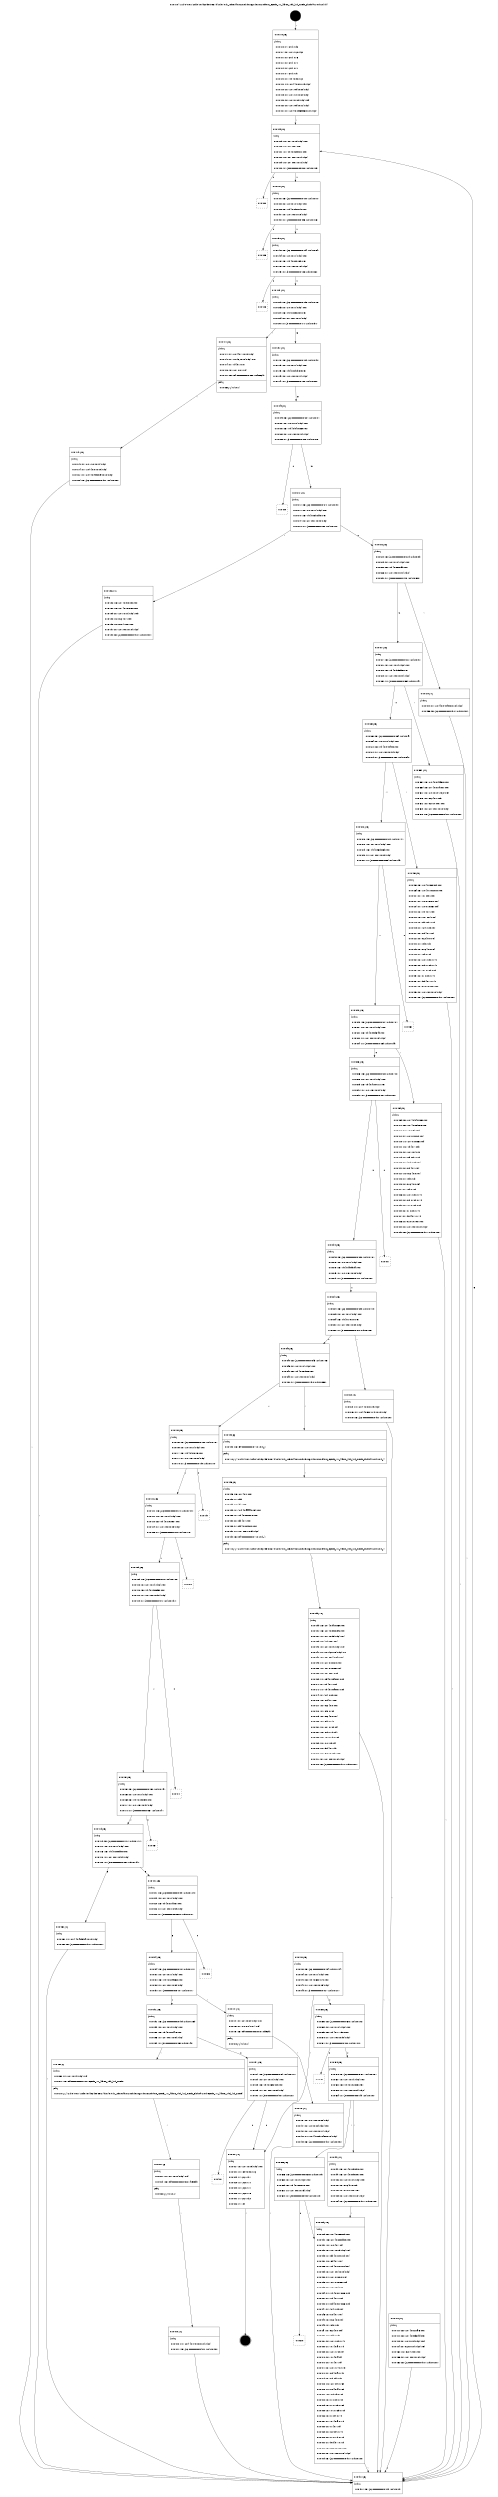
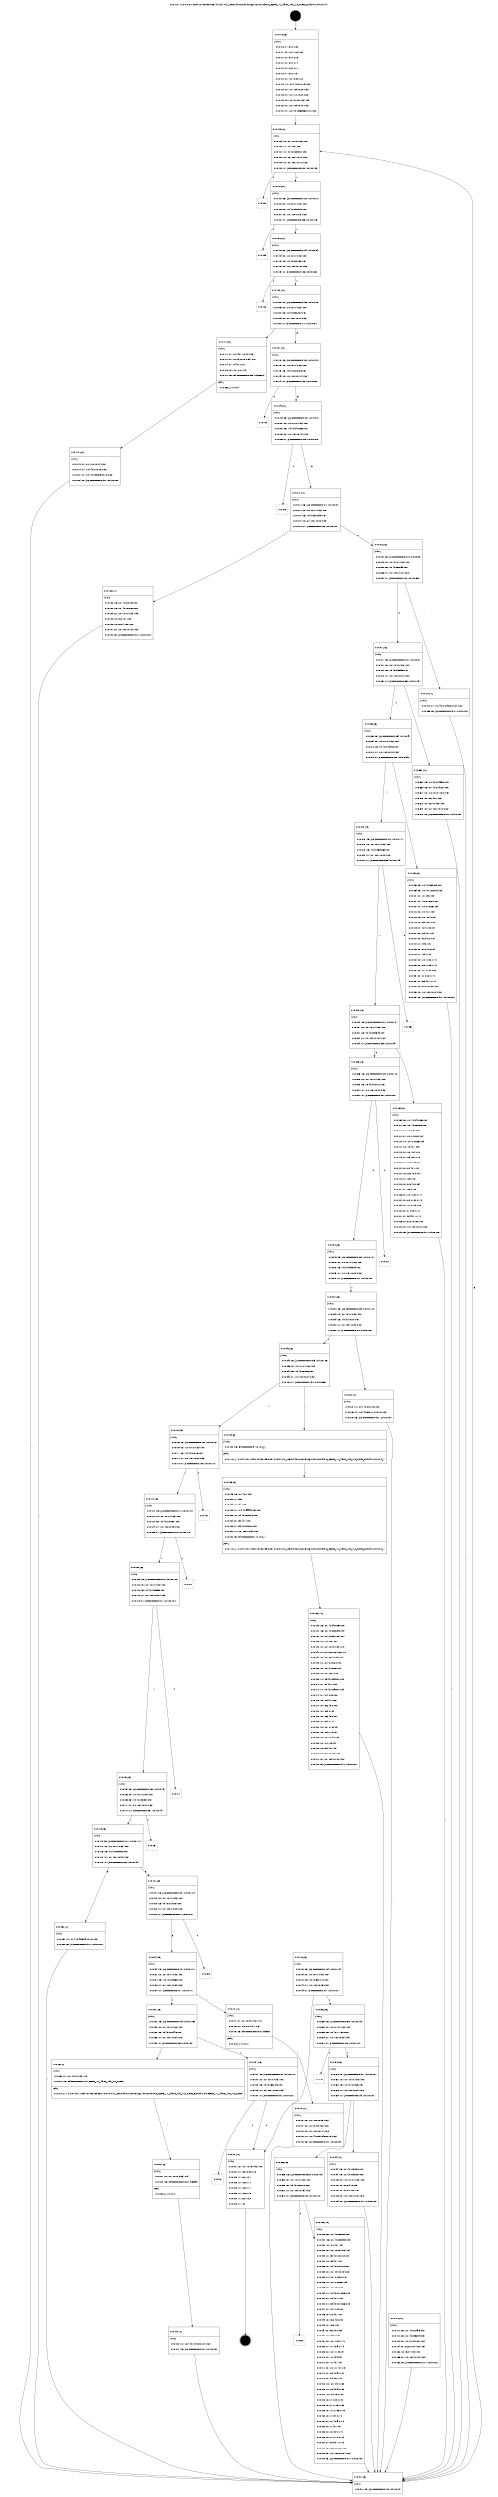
node "0x401603": added
edge "0x4016f9 [27]" -> "0x4018ad [165]": now "0x4016f9 [27]" -> "0x401b22 [5]"
